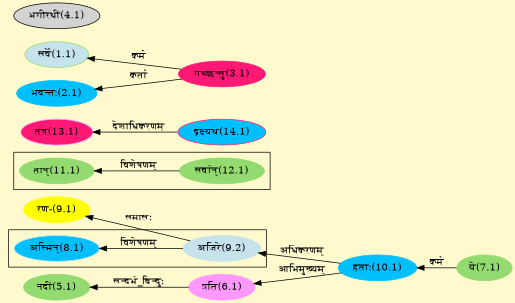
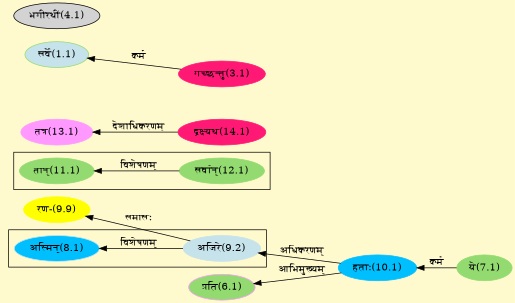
node "भवन्तः(2.1)": removed
node "तत्र(13.1)": fillcolor #ff1975 -> #ff99ff
node "द्रक्ष्यथ(14.1)": fillcolor #00bfff -> #ff1975
node "रण-(9.1)": label "रण-(9.1)" -> "रण-(9.9)"
node "नदीं(5.1)": removed
node "प्रति(6.1)": fillcolor #ff99ff -> #93db70
